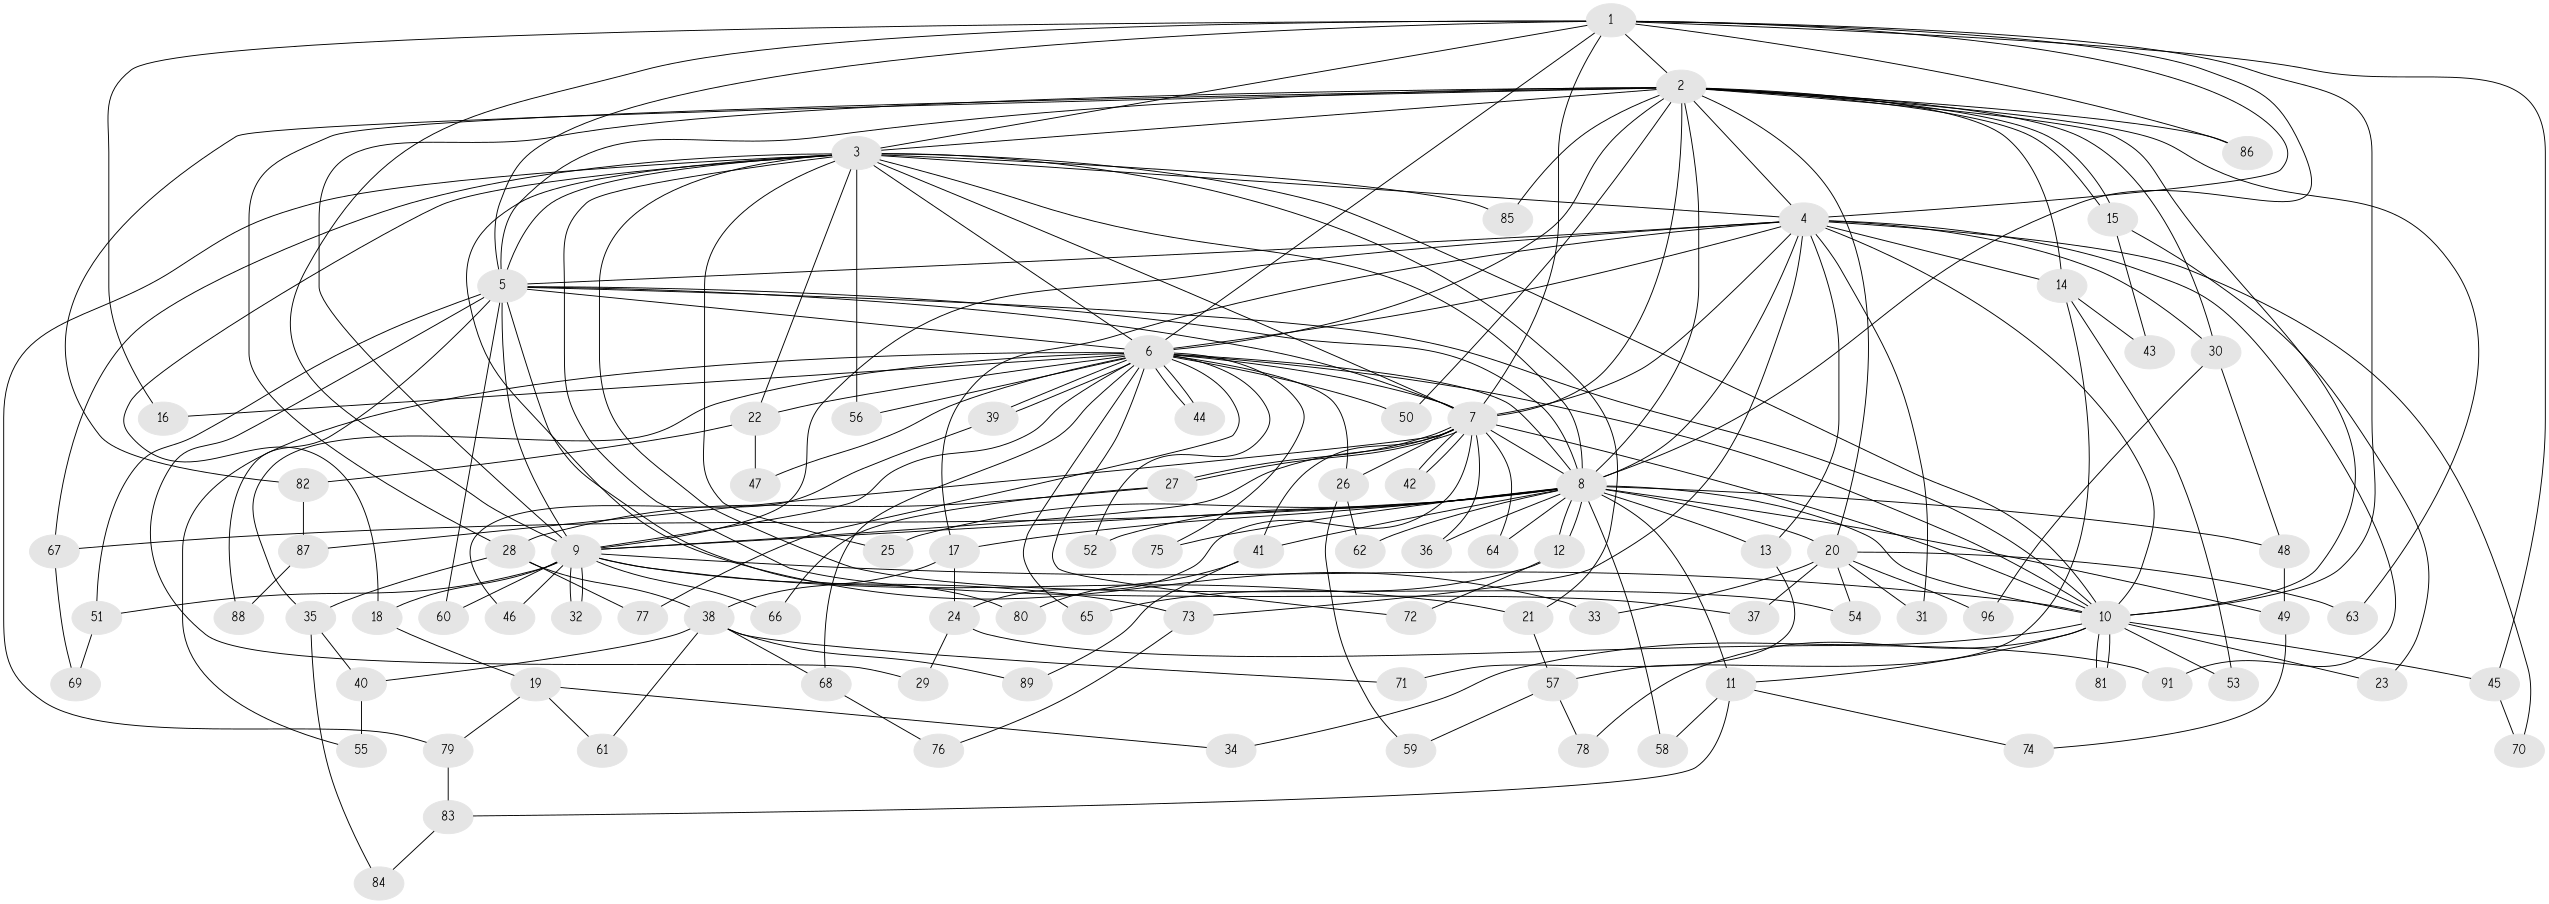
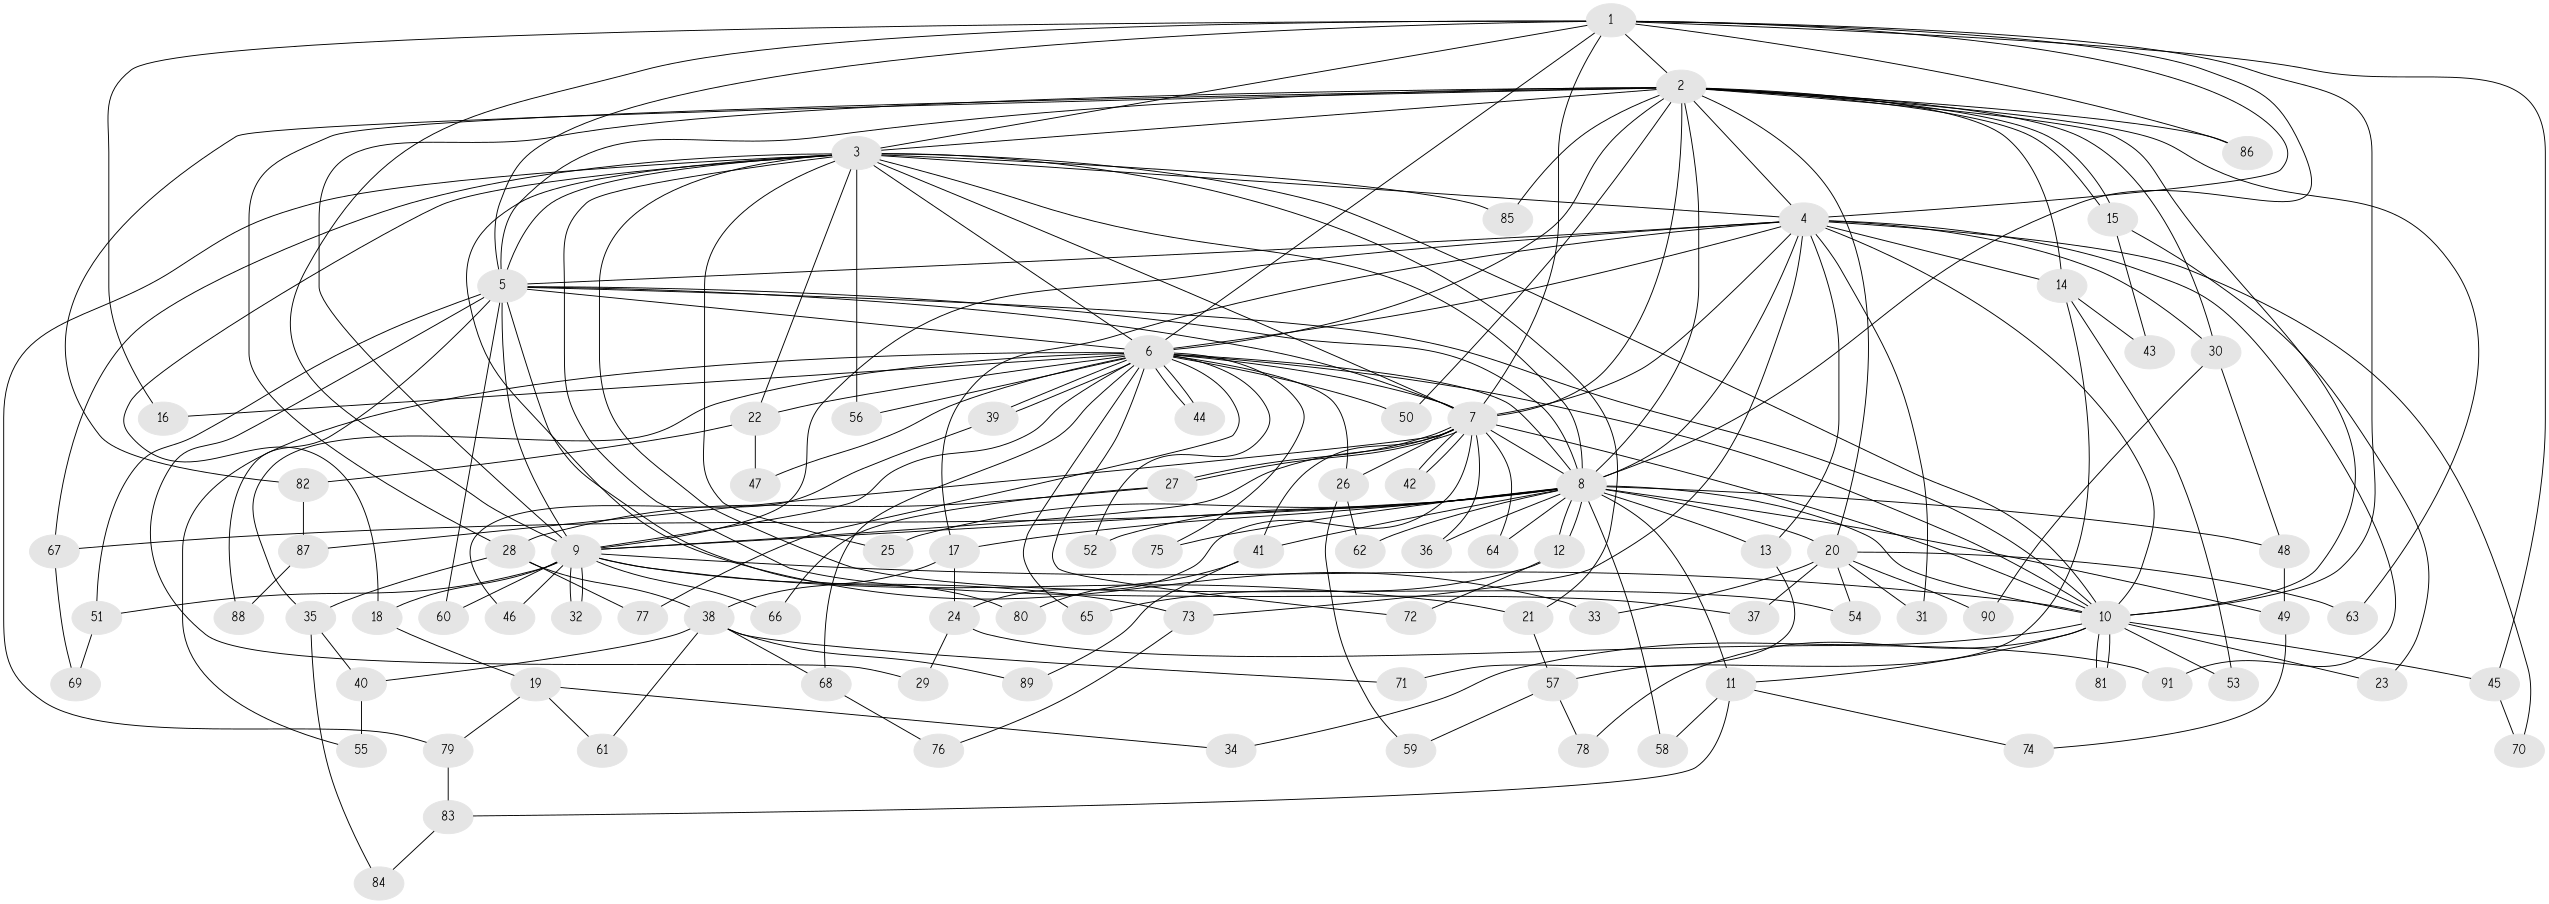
node "96": label "96" -> "90"
